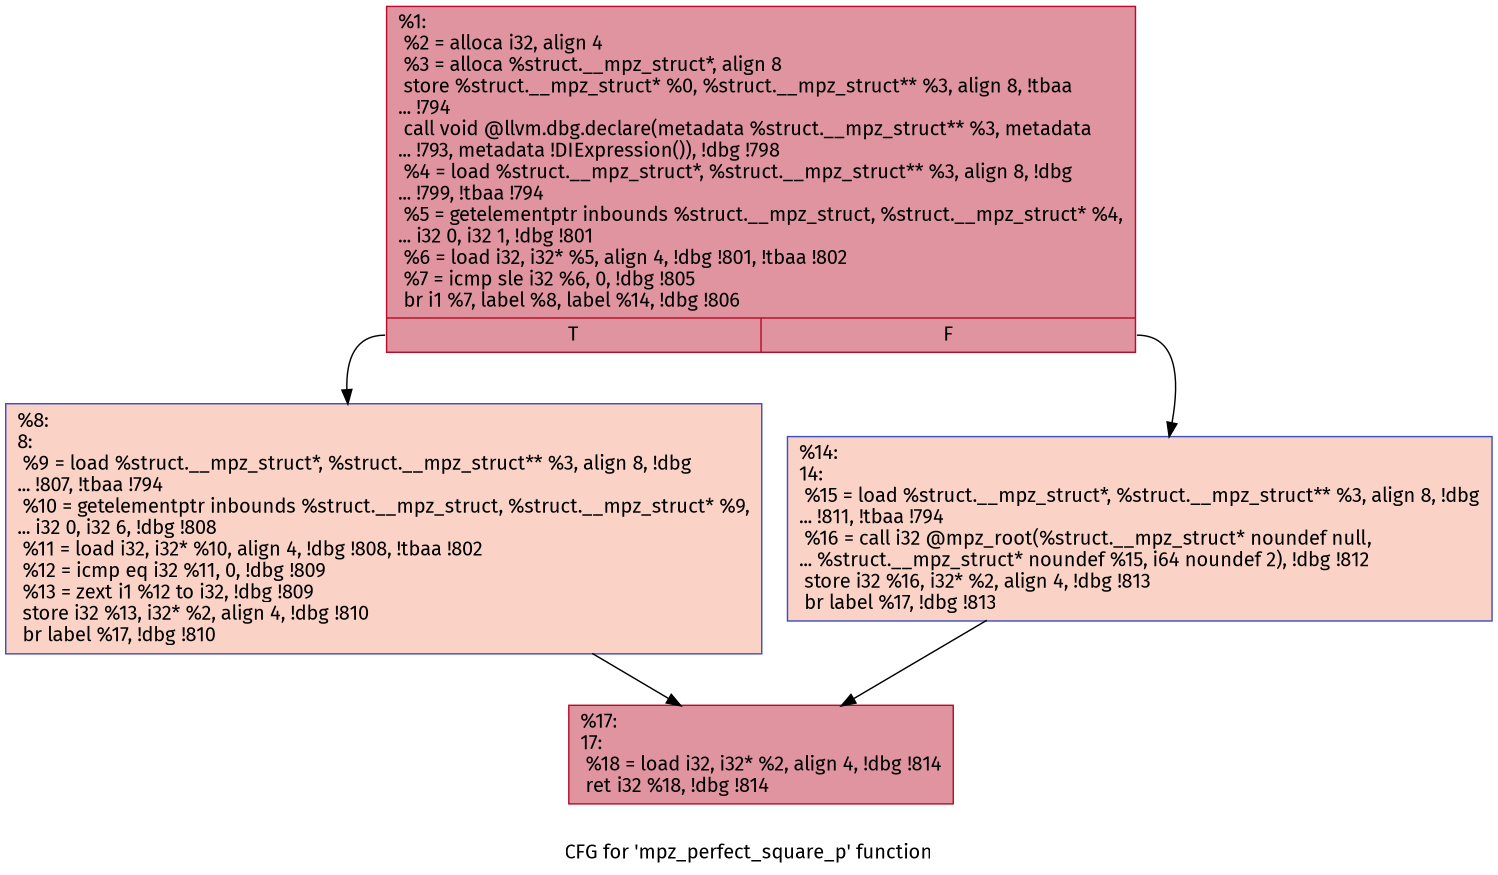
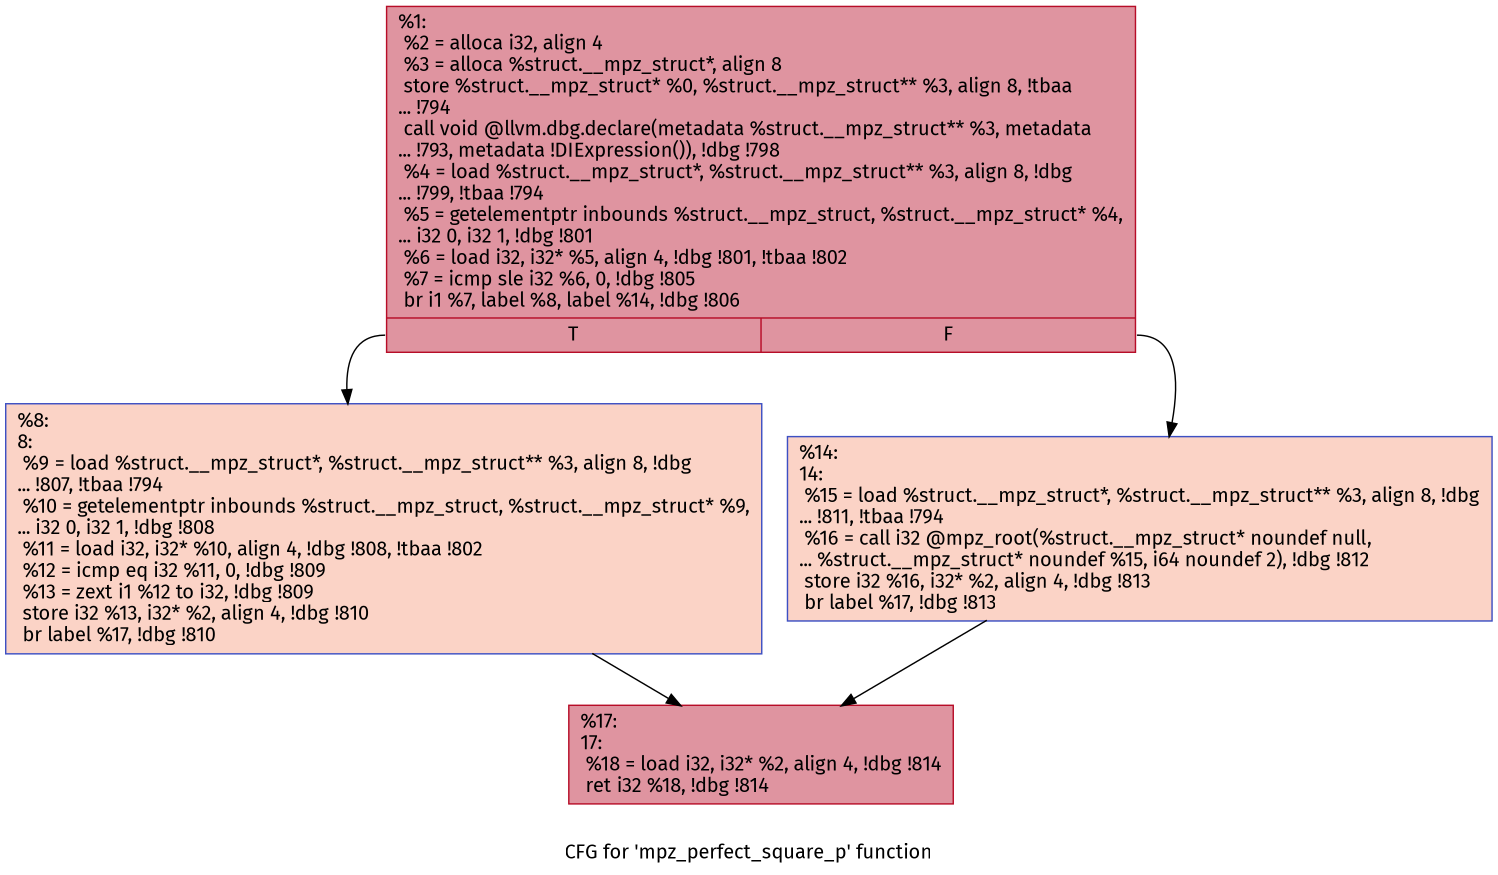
node "%8:": text "... i32 0, i32 6, !dbg !808" -> "... i32 0, i32 1, !dbg !808"
